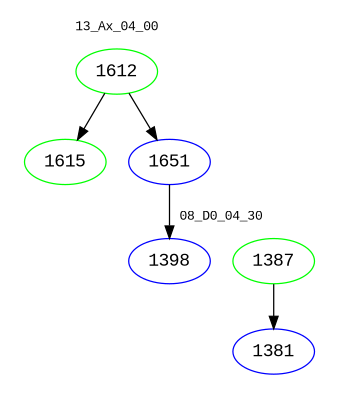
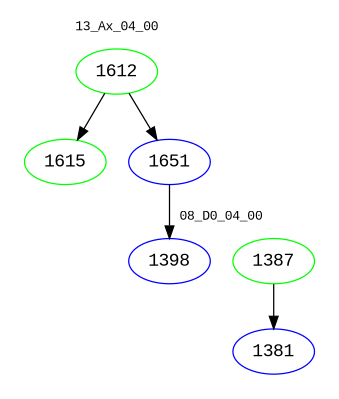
cluster "08_D0_04_30": label "08_D0_04_30" -> "08_D0_04_00"
